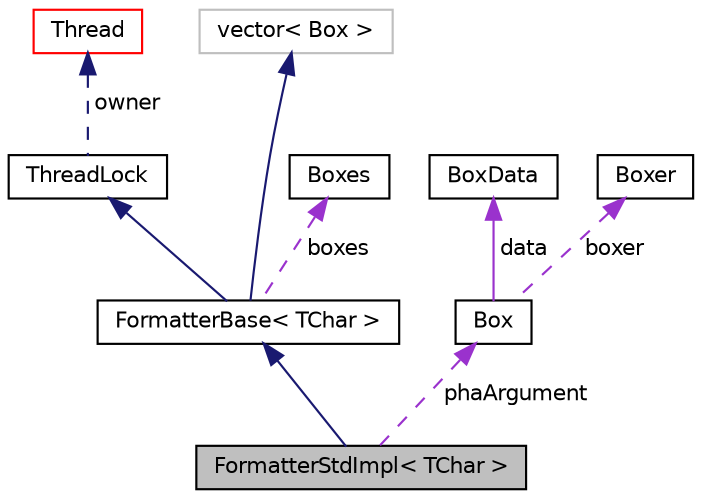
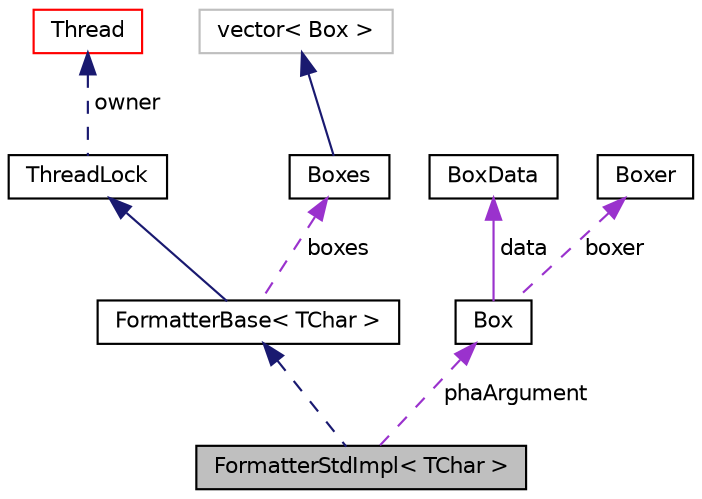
edge "FormatterBase< TChar >" -> "vector< Box >": now "Boxes" -> "vector< Box >"
edge "FormatterStdImpl< TChar >" -> "FormatterBase< TChar >": style solid -> dashed
